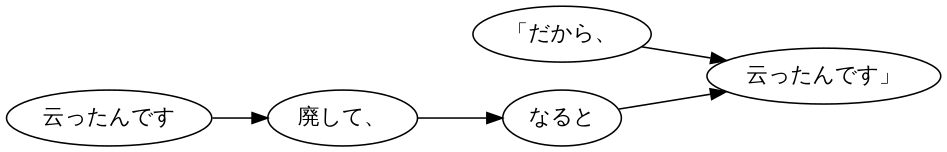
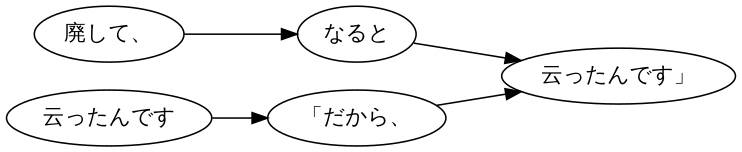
edge "云ったんです" -> "廃して、": now "云ったんです" -> "「だから、"
